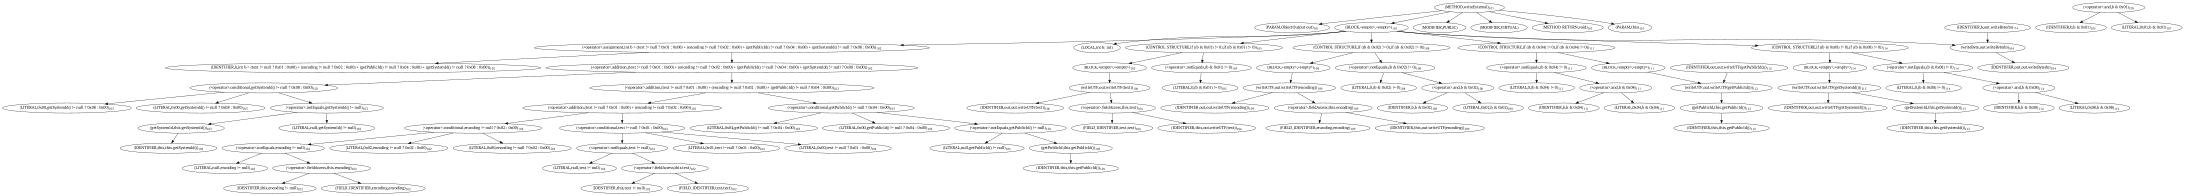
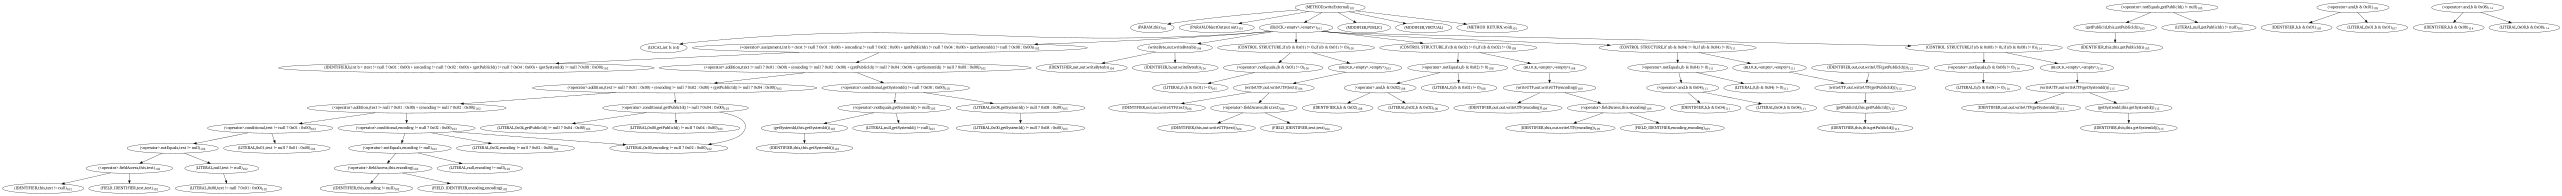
edge "(IDENTIFIER,b,out.writeByte(b))" -> "(writeByte,out.writeByte(b))": reversed
edge "(<operator>.notEquals,(b & 0x08) != 0)" -> "(<operator>.and,b & 0x08)": removed
edge "(<operator>.conditional,getSystemId() != null ? 0x08 : 0x00)" -> "(LITERAL,0x00,getSystemId() != null ? 0x08 : 0x00)": now "(LITERAL,0x08,getSystemId() != null ? 0x08 : 0x00)" -> "(LITERAL,0x00,getSystemId() != null ? 0x08 : 0x00)"
edge "(<operator>.conditional,getPublicId() != null ? 0x04 : 0x00)" -> "(<operator>.notEquals,getPublicId() != null)": now "(<operator>.conditional,getPublicId() != null ? 0x04 : 0x00)" -> "(LITERAL,0x00,encoding != null ? 0x02 : 0x00)"
edge "(<operator>.conditional,text != null ? 0x01 : 0x00)" -> "(LITERAL,0x00,text != null ? 0x01 : 0x00)": now "(LITERAL,null,text != null)" -> "(LITERAL,0x00,text != null ? 0x01 : 0x00)"
